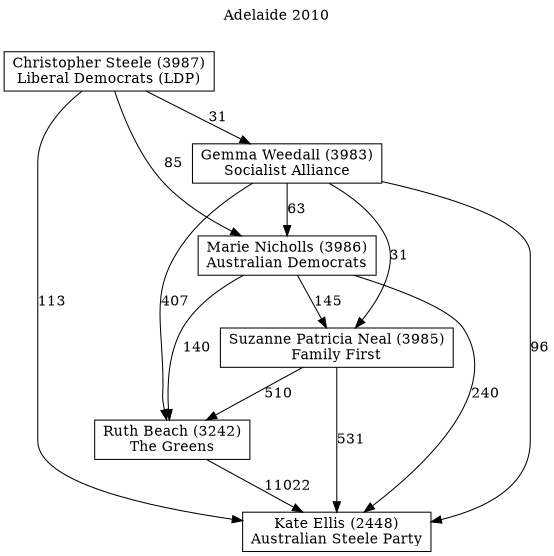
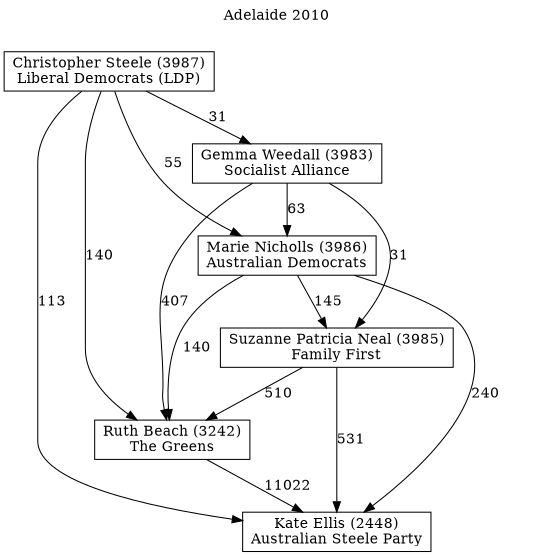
edge "Christopher Steele (3987) Liberal Democrats (LDP)" -> "Marie Nicholls (3986) Australian Democrats": label "85" -> "55"
edge "Christopher Steele (3987) Liberal Democrats (LDP)" -> "Ruth Beach (3242) The Greens": added, label "140"
edge "Gemma Weedall (3983) Socialist Alliance" -> "Kate Ellis (2448) Australian Steele Party": removed, label "96"
